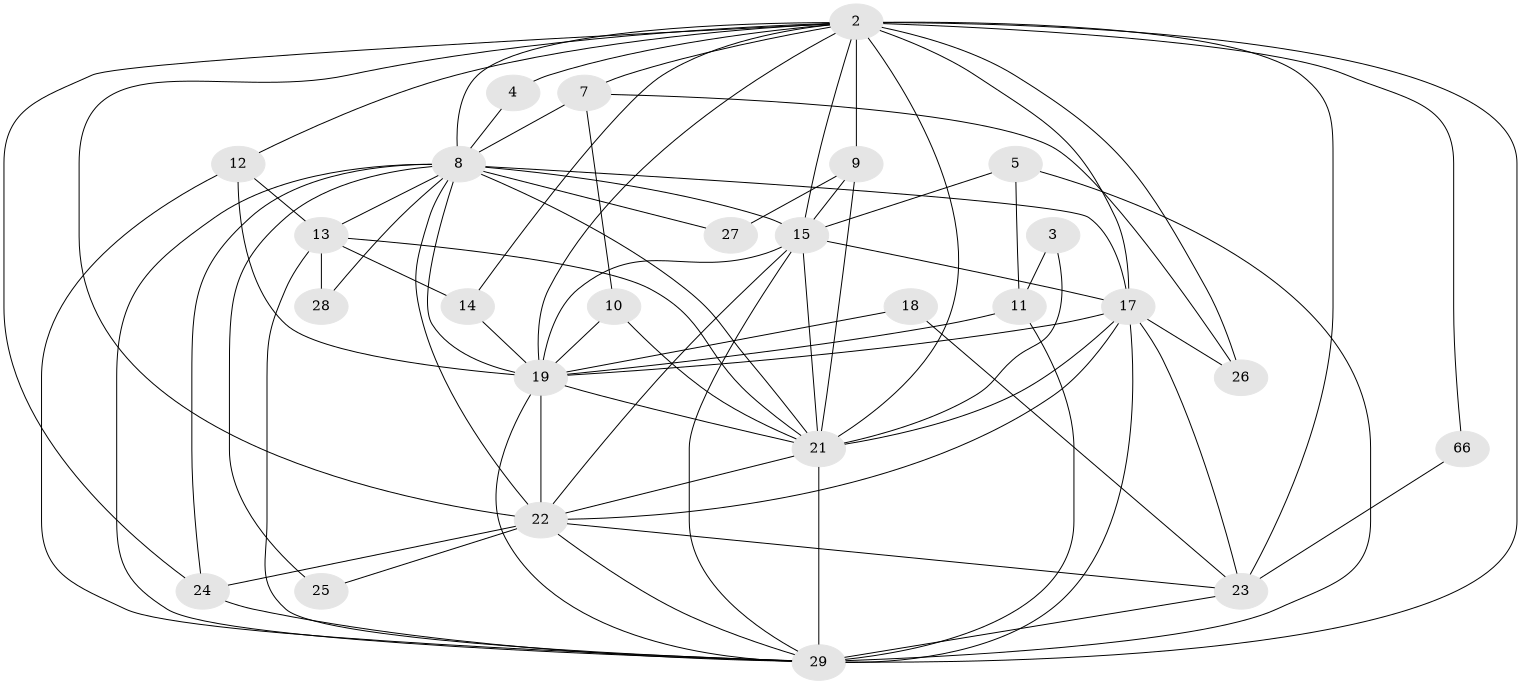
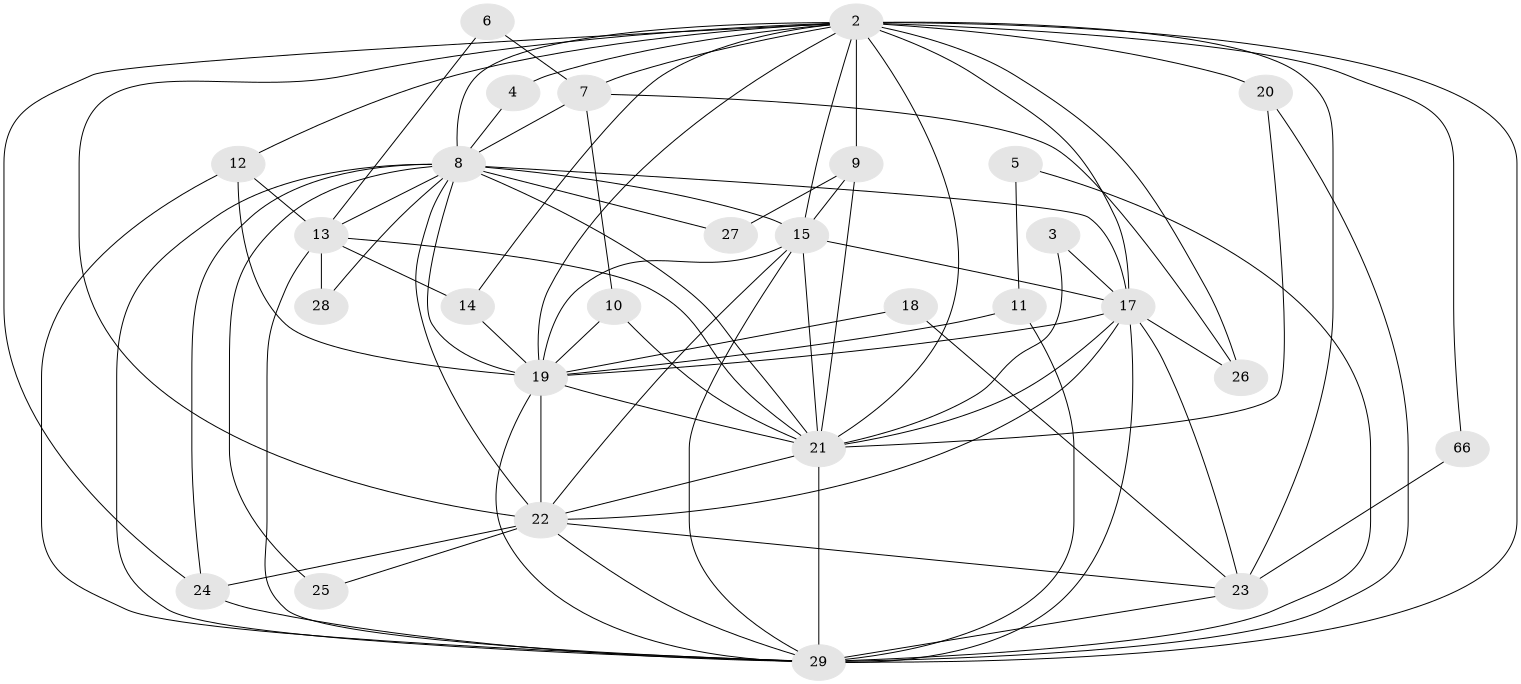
node "6": added
node "20": added
edge "5" -- "15": removed
edge "3" -- "11": now "3" -- "17"
